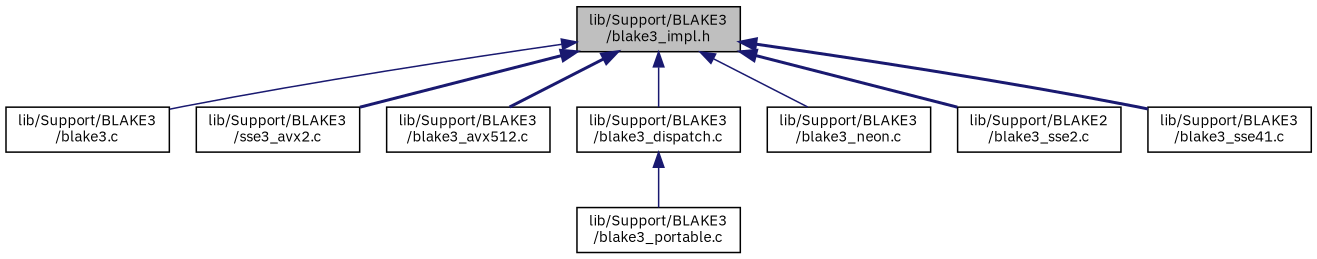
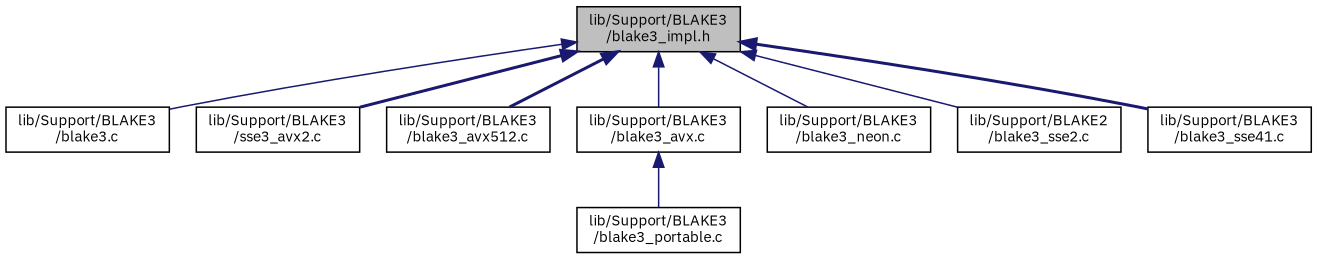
edge "lib/Support/BLAKE2 /blake3_sse2.c" -> "lib/Support/BLAKE3 /blake3_impl.h": style bold -> solid
node "lib/Support/BLAKE3 /blake3_dispatch.c": label "lib/Support/BLAKE3 /blake3_dispatch.c" -> "lib/Support/BLAKE3 /blake3_avx.c"
